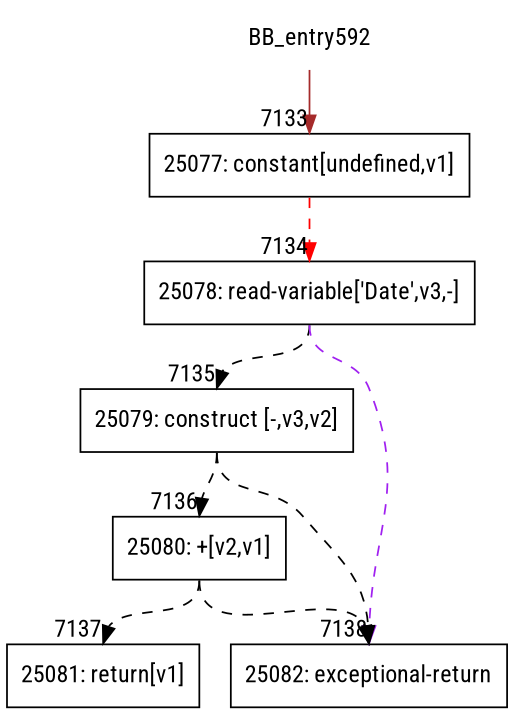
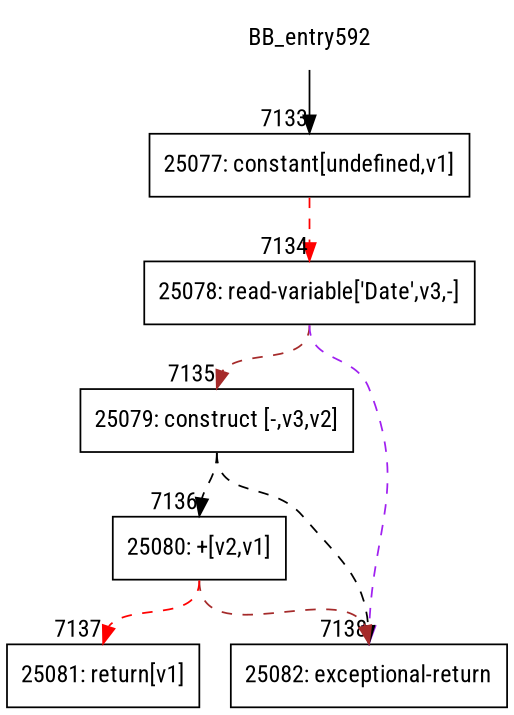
edge "BB_entry592" -> "25077: constant[undefined,v1]": color brown -> black
edge "25078: read-variable['Date',v3,-]" -> "25079: construct [-,v3,v2]": color black -> brown
edge "25080: +[v2,v1]" -> "25081: return[v1]": color black -> red
edge "25080: +[v2,v1]" -> "25082: exceptional-return": color black -> brown
